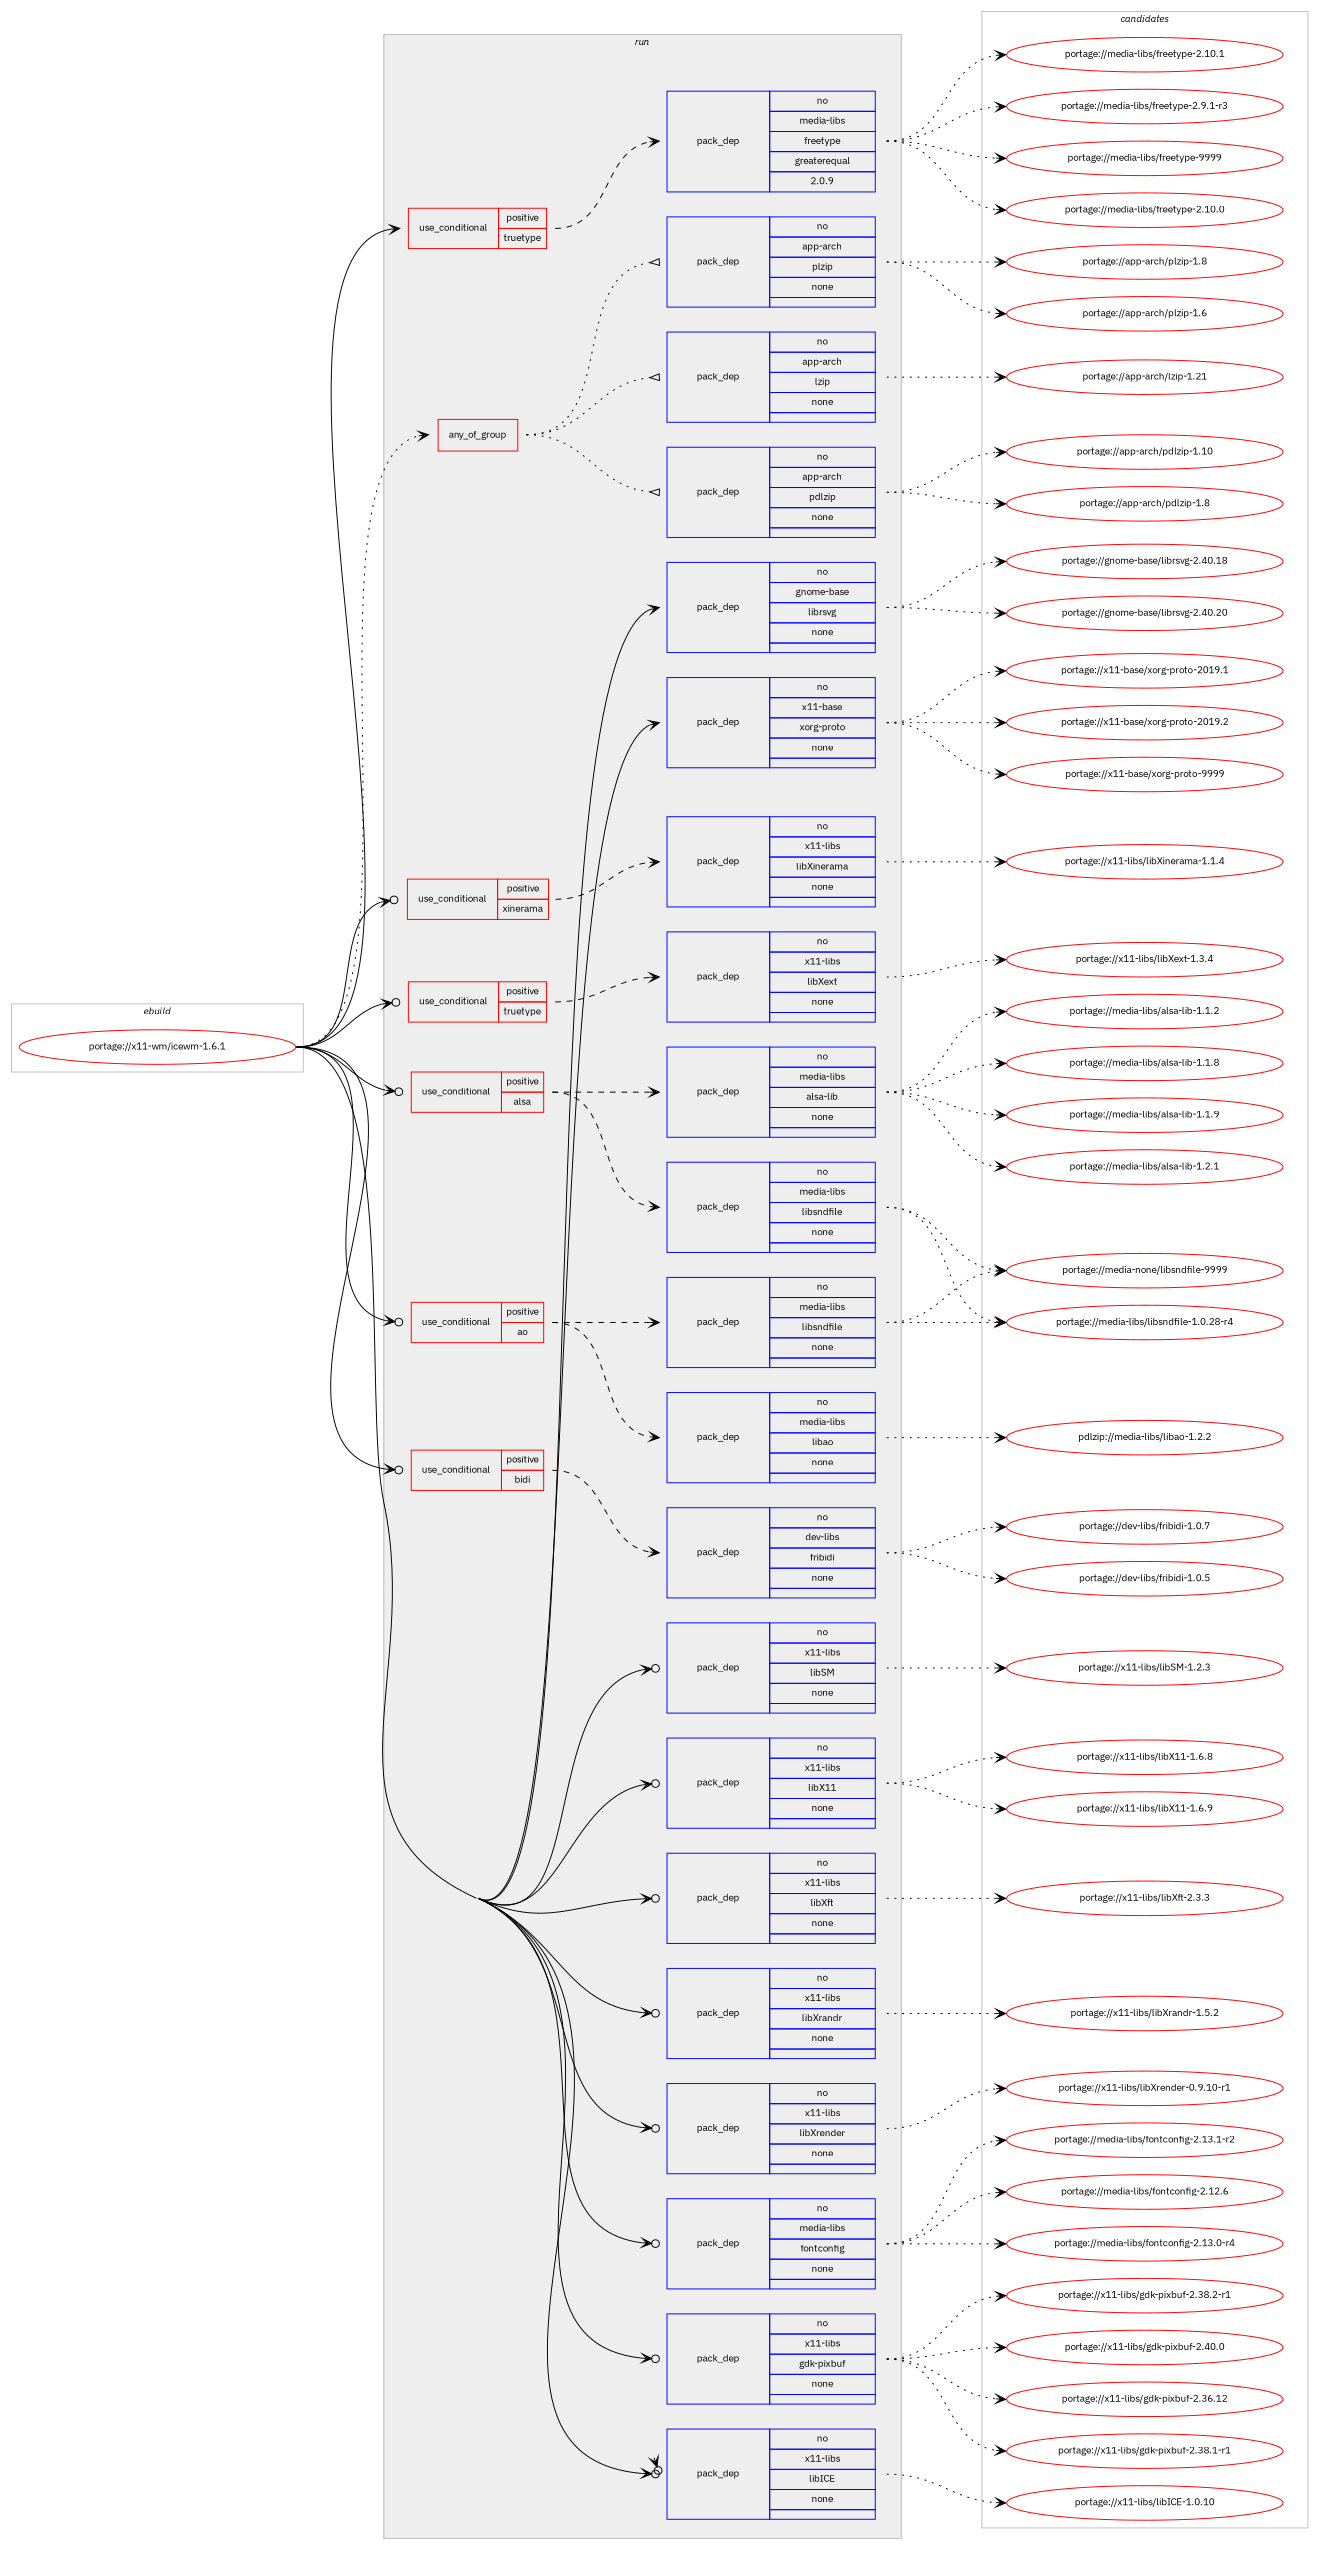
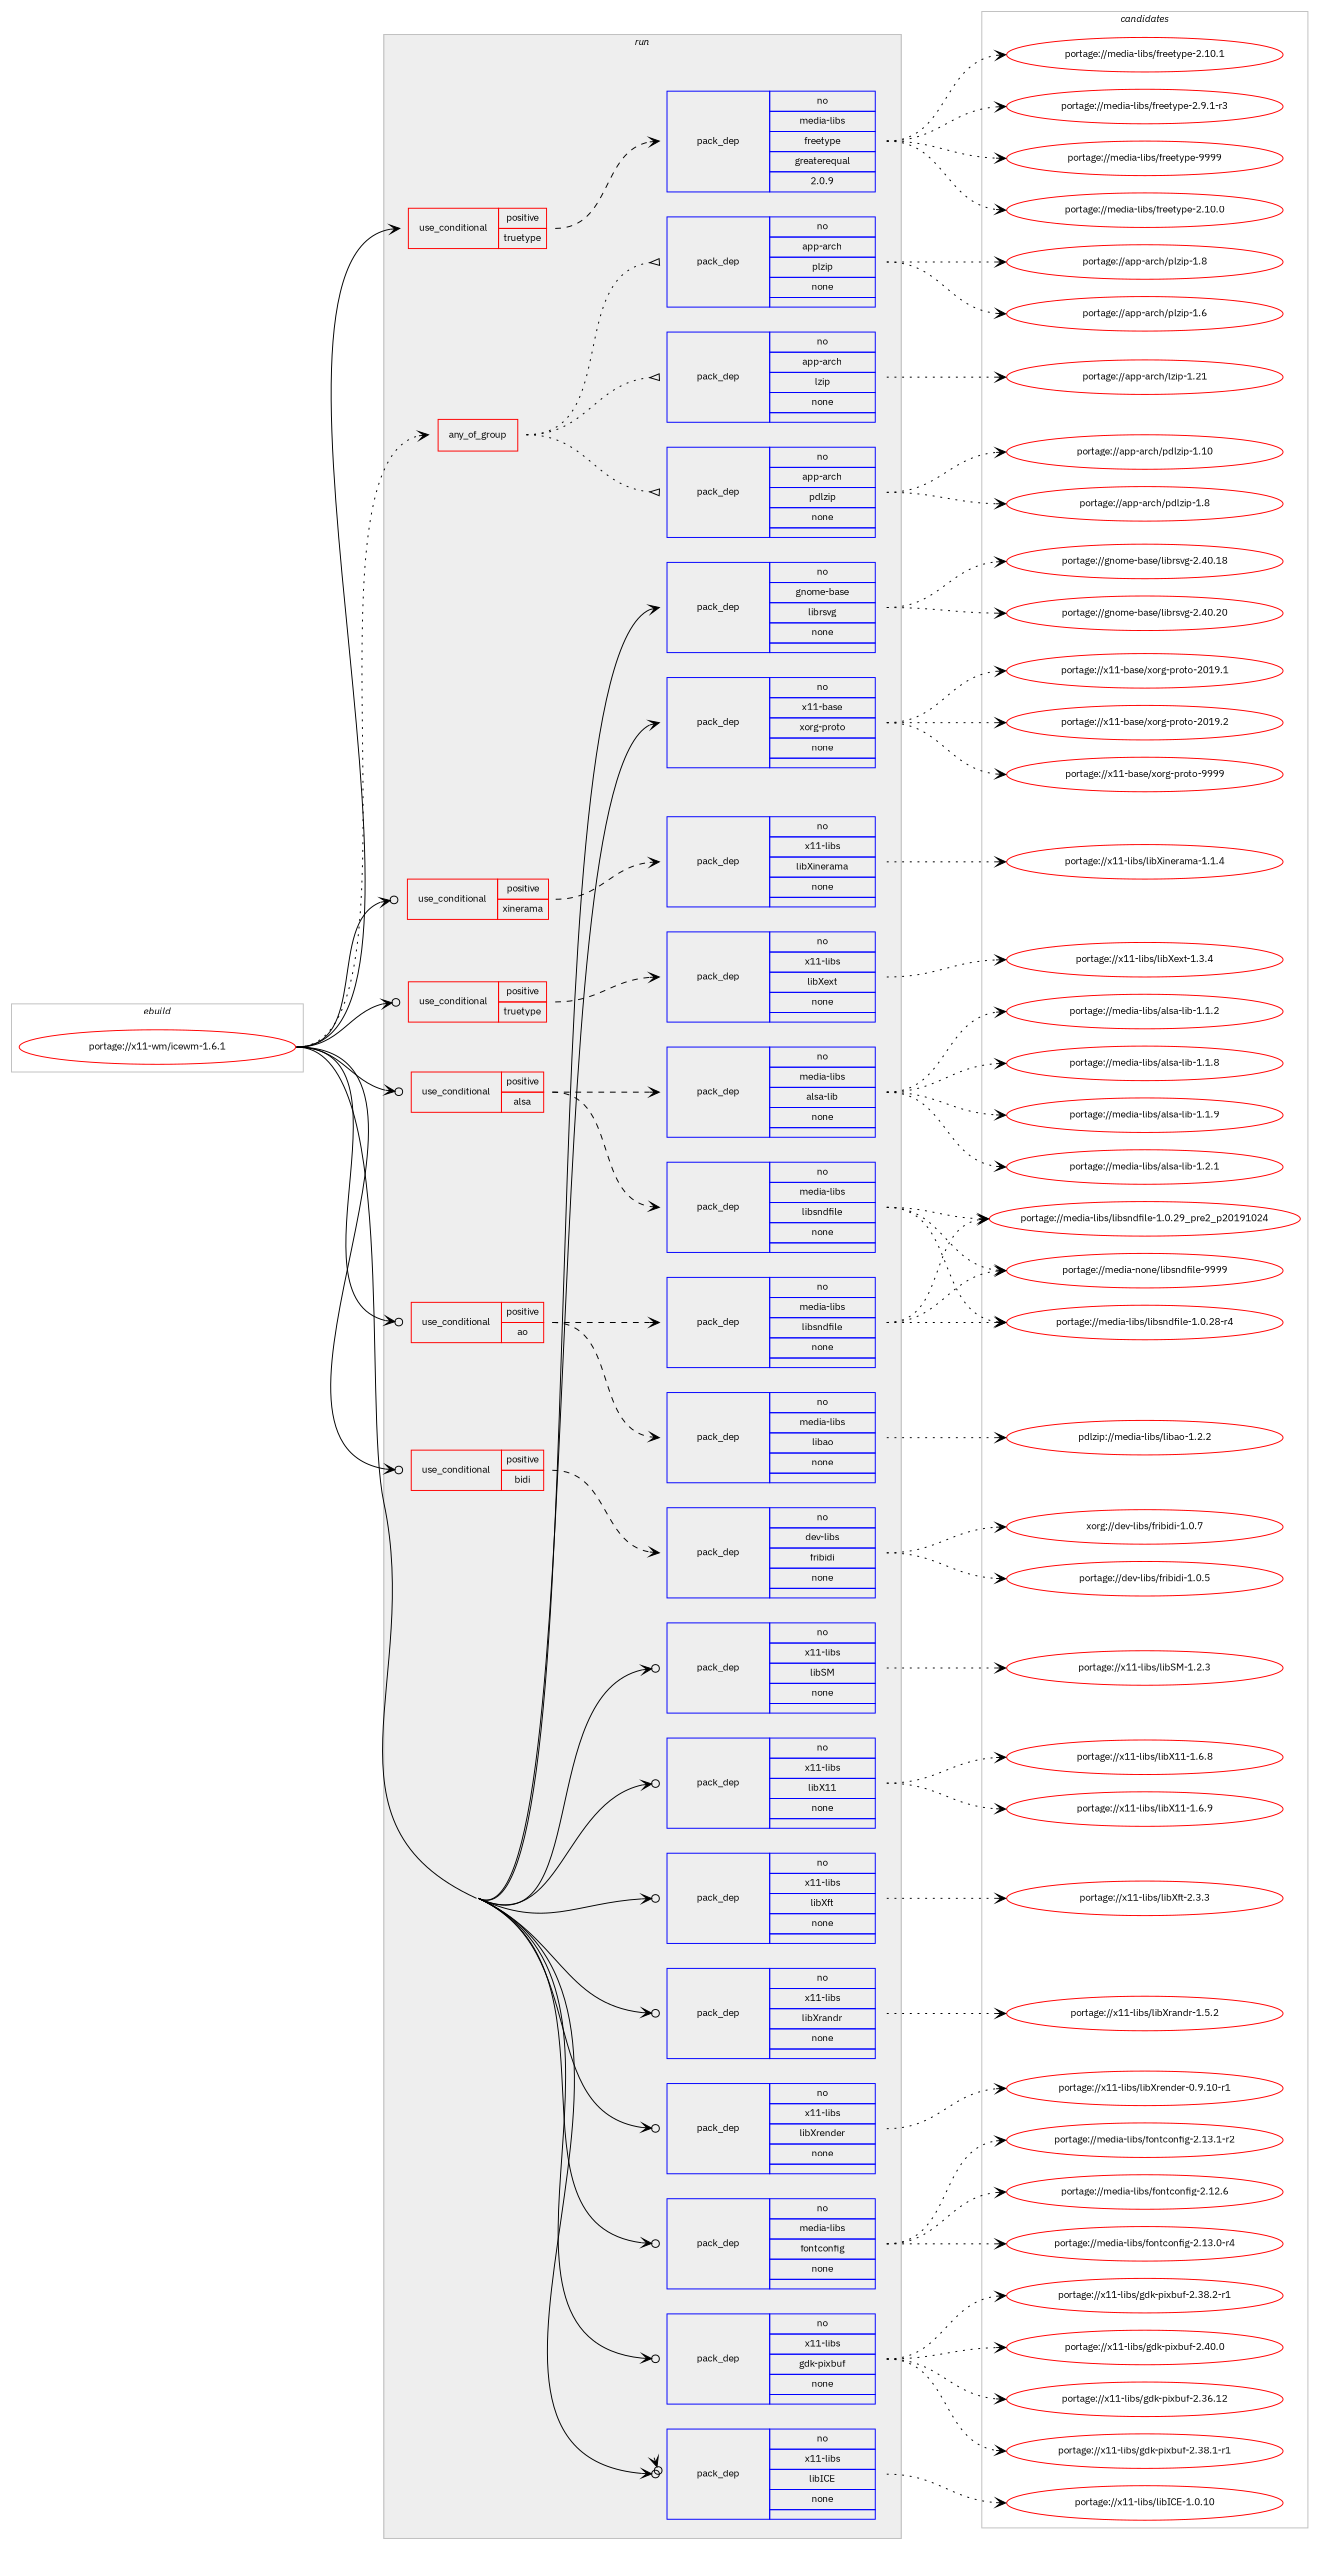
node "portage://media-libs/libsndfile-1.0.29_pre2_p20191024": added
node "portage://dev-libs/fribidi-1.0.7": label "portage://dev-libs/fribidi-1.0.7" -> "xorg://dev-libs/fribidi-1.0.7"
